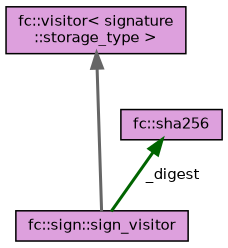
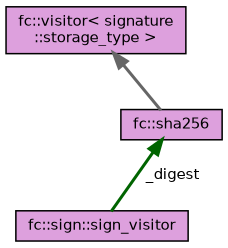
edge "fc::sign::sign_visitor" -> "fc::visitor< signature ::storage_type >": now "fc::sha256" -> "fc::visitor< signature ::storage_type >"
